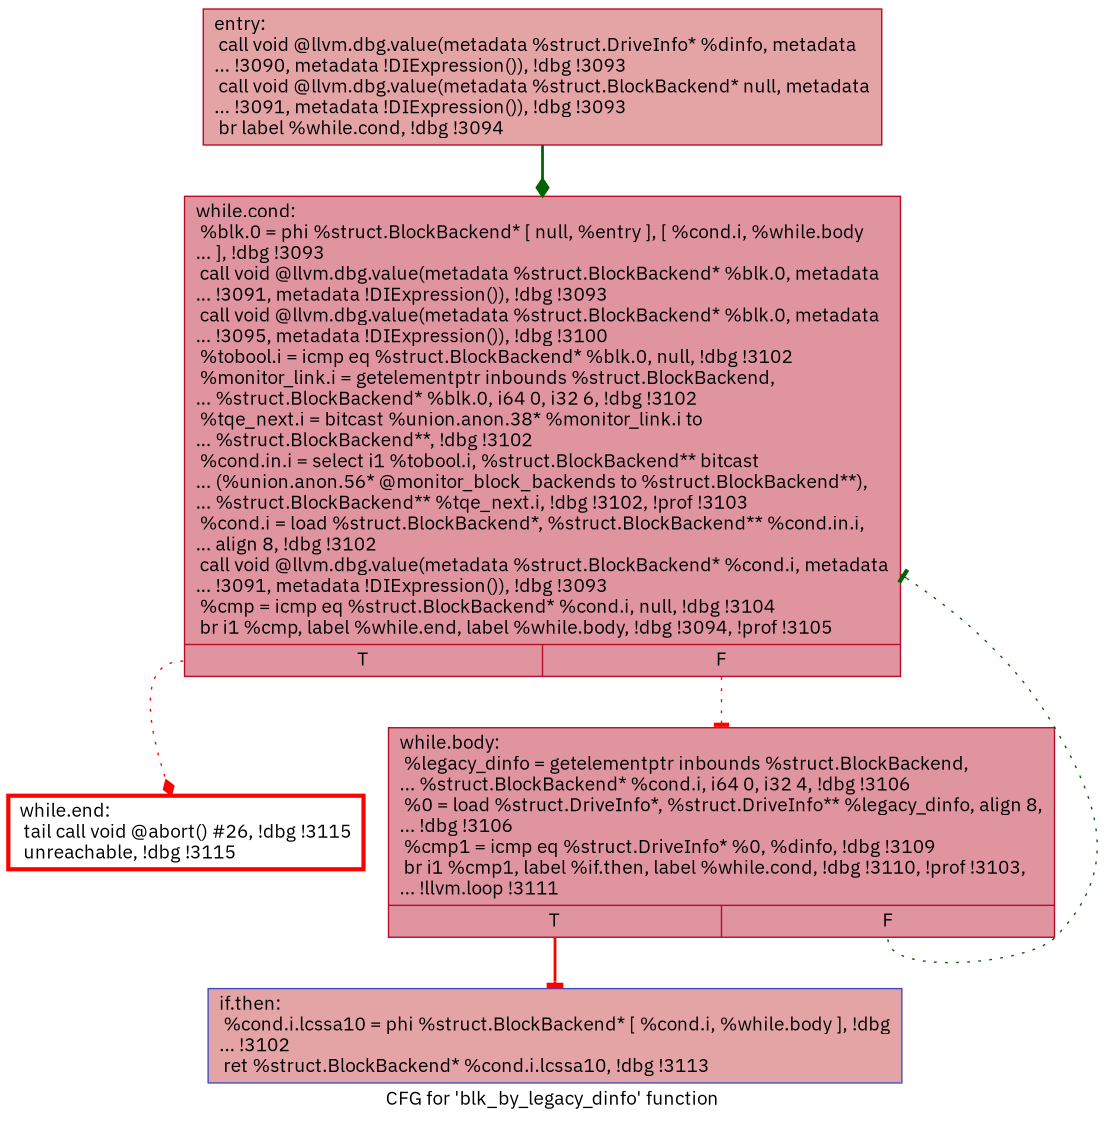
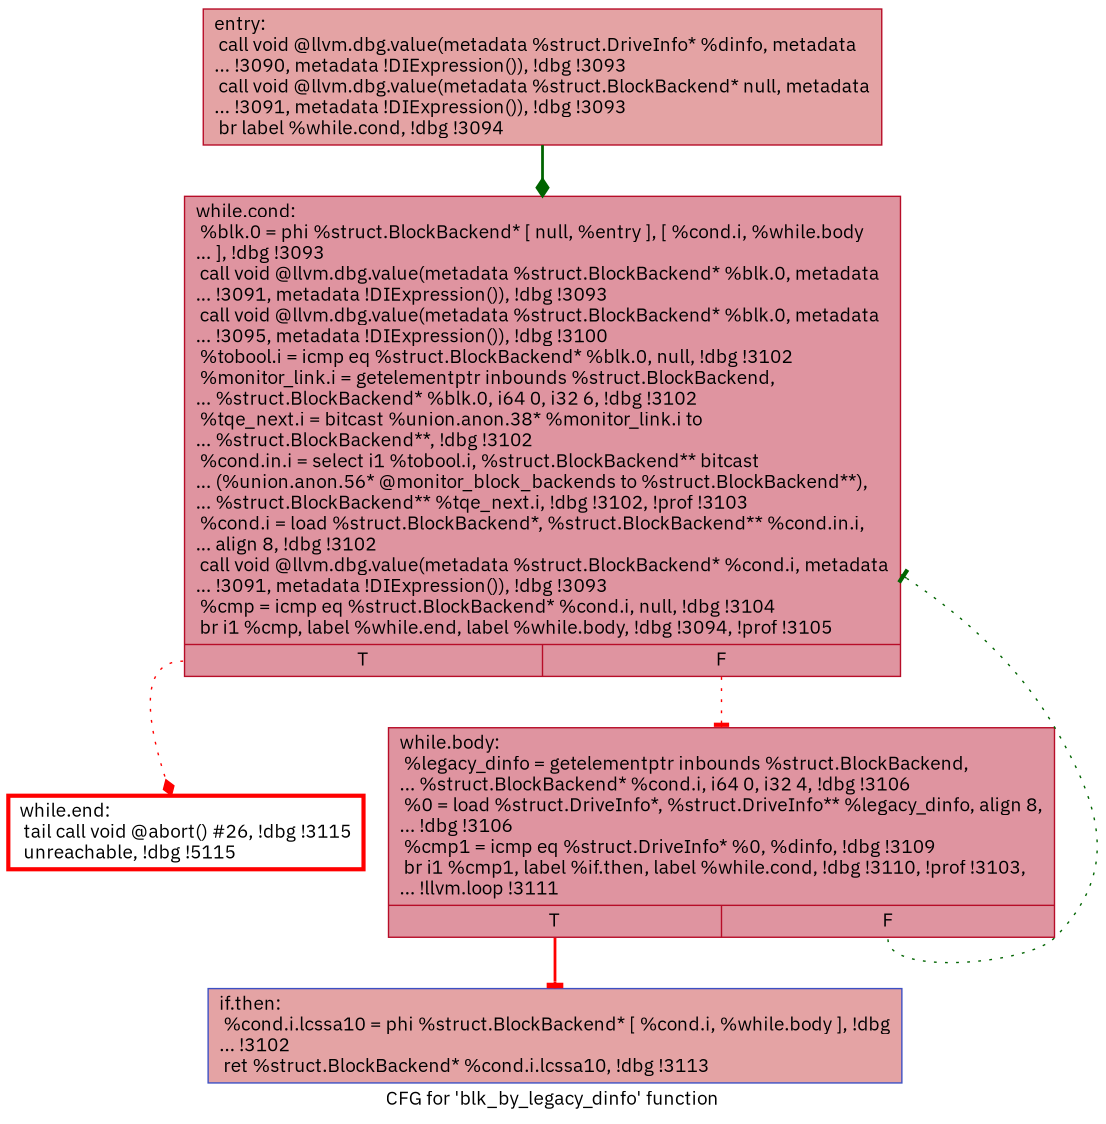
node "while.end:": text "unreachable, !dbg !3115" -> "unreachable, !dbg !5115"
